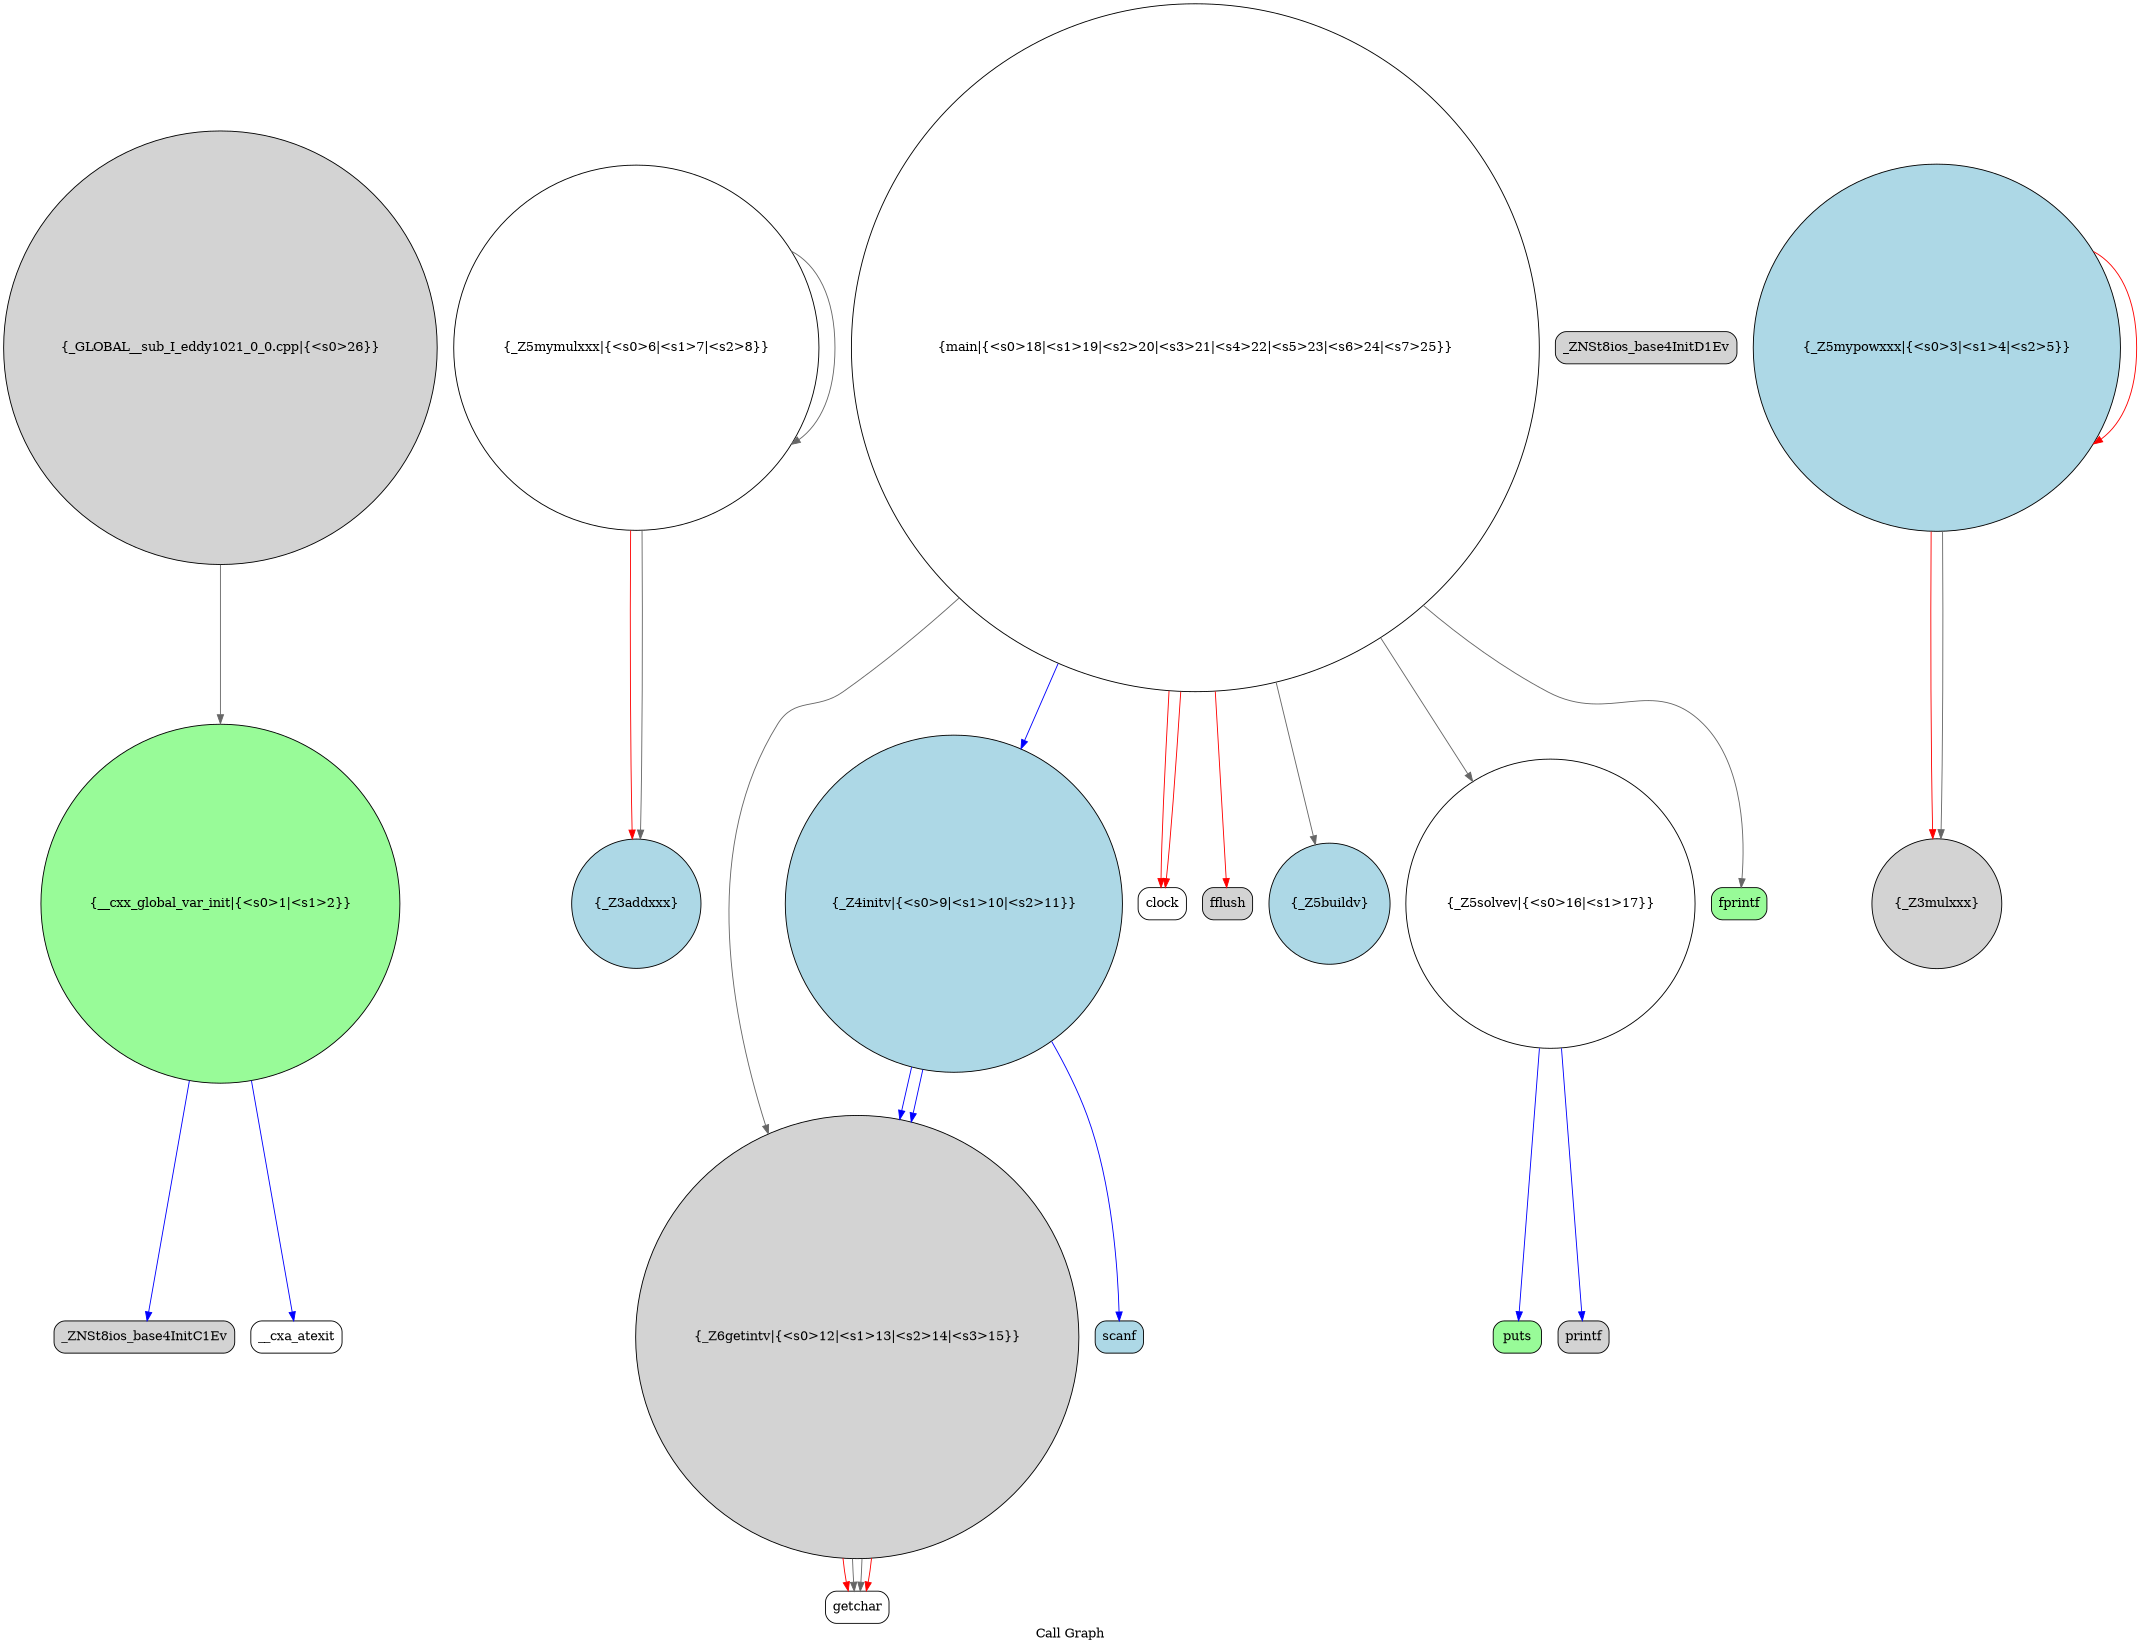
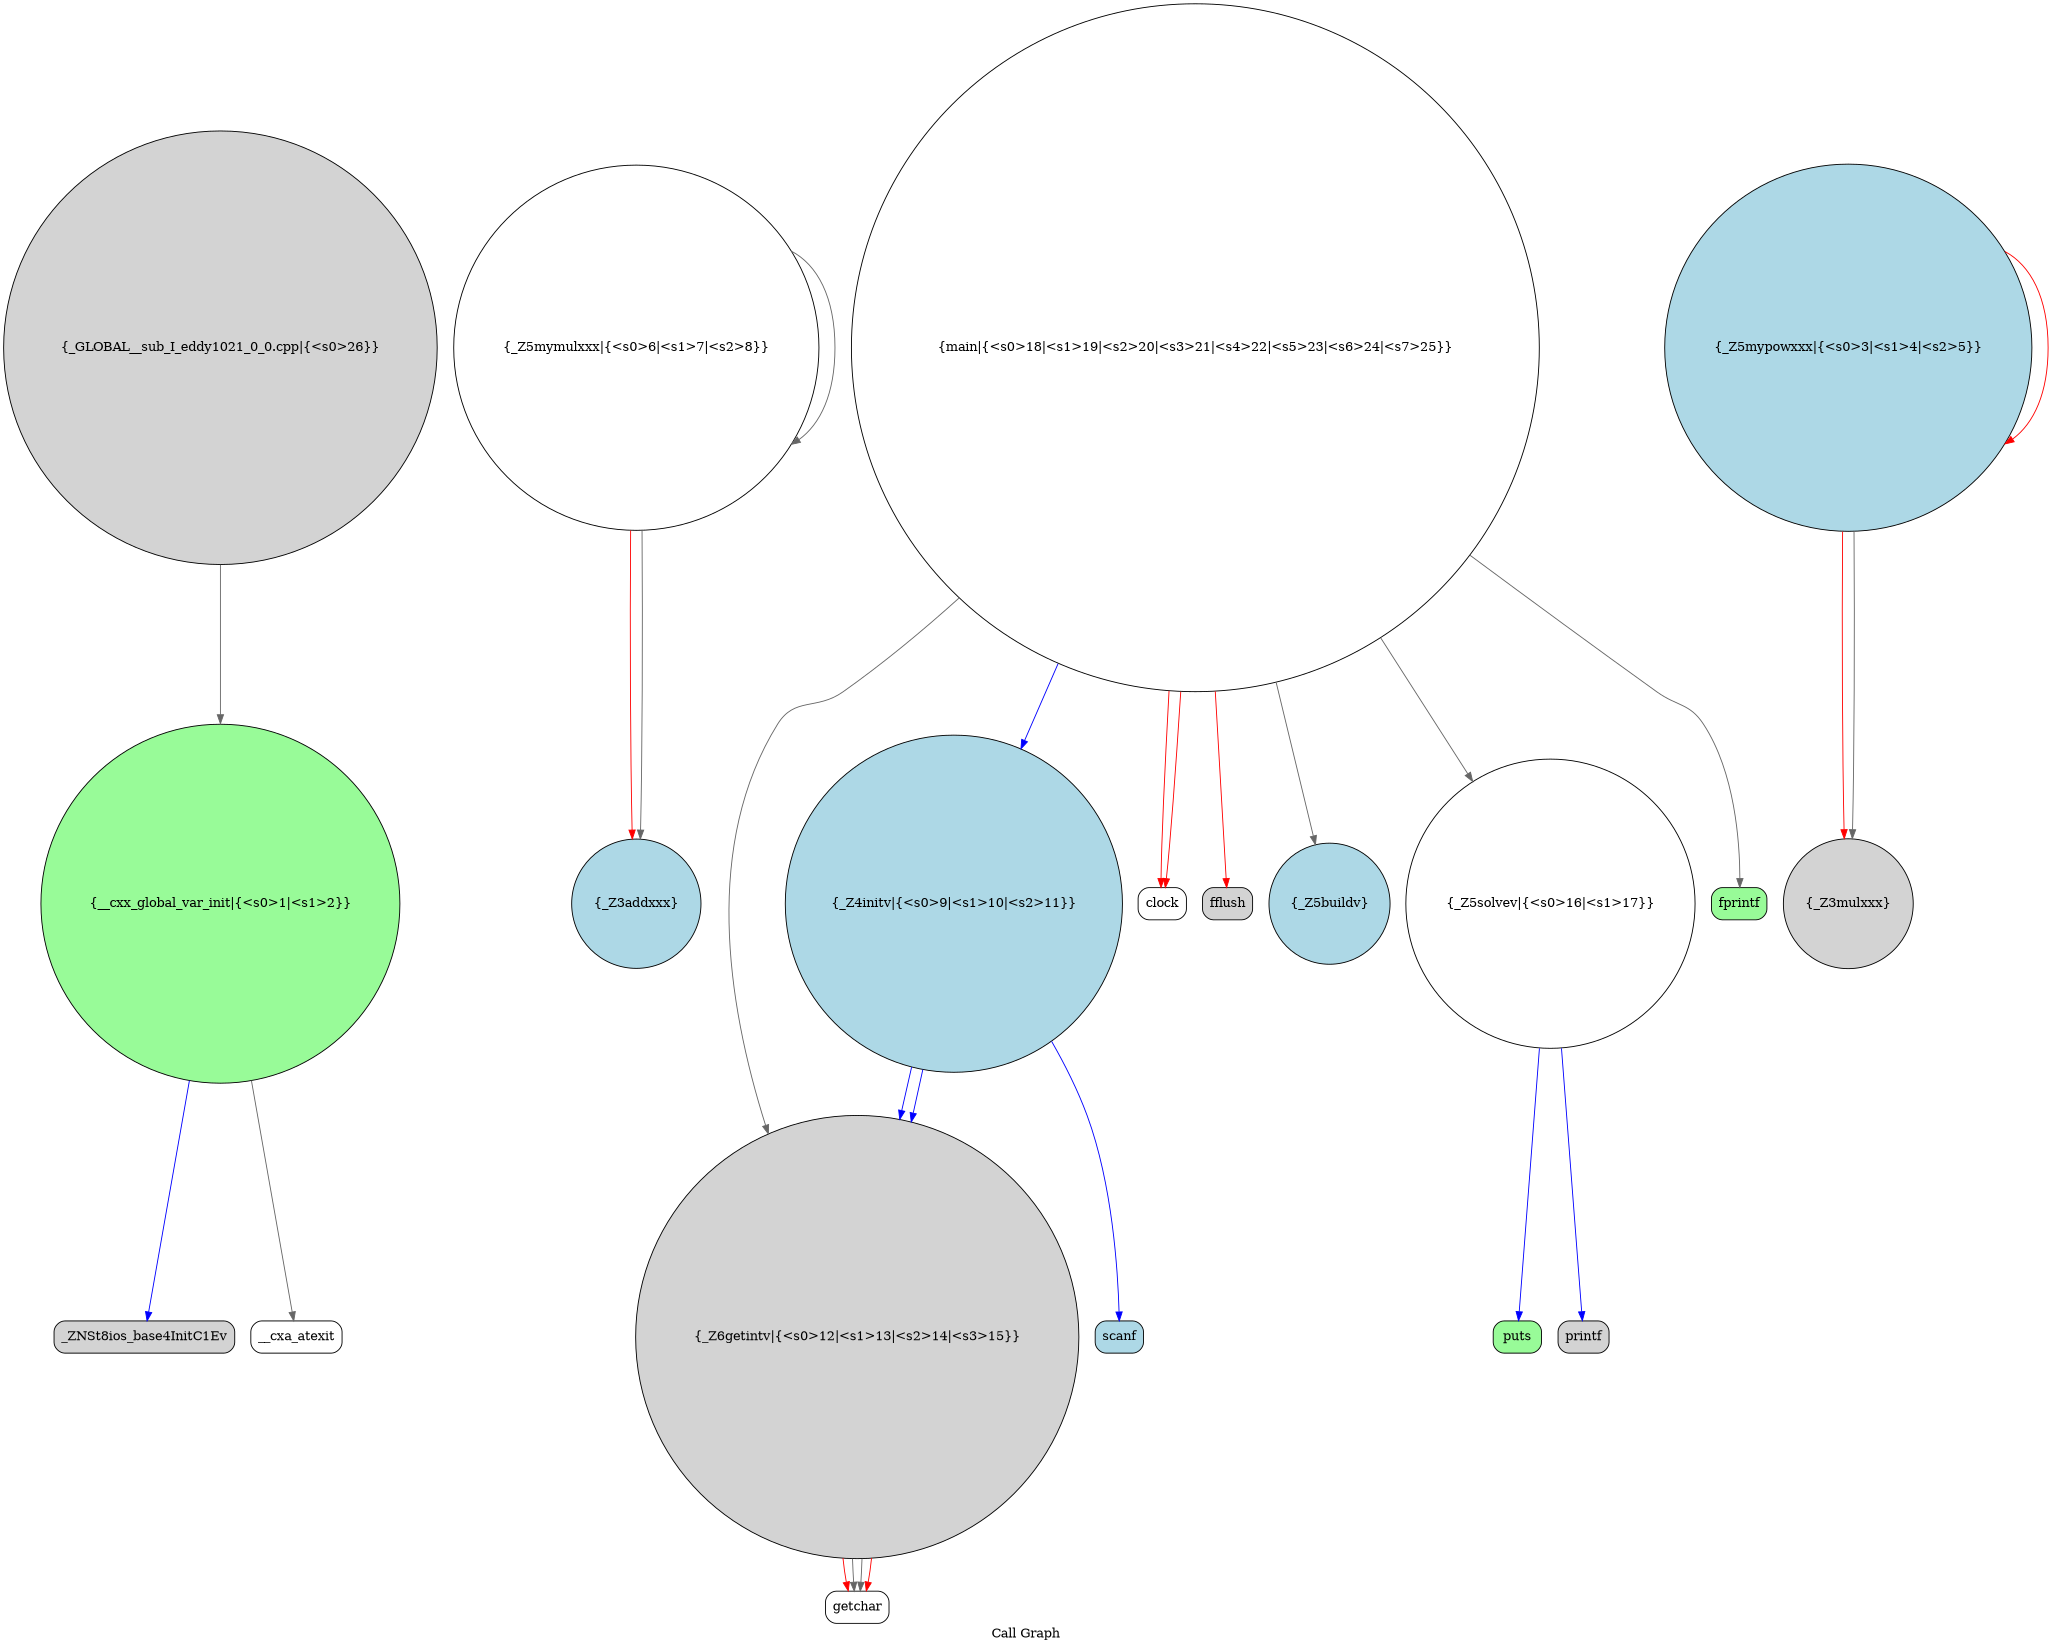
node "_ZNSt8ios_base4InitD1Ev": removed
edge "{__cxx_global_var_init|{<s0>1|<s1>2}}" -> "__cxa_atexit": color blue -> gray40
